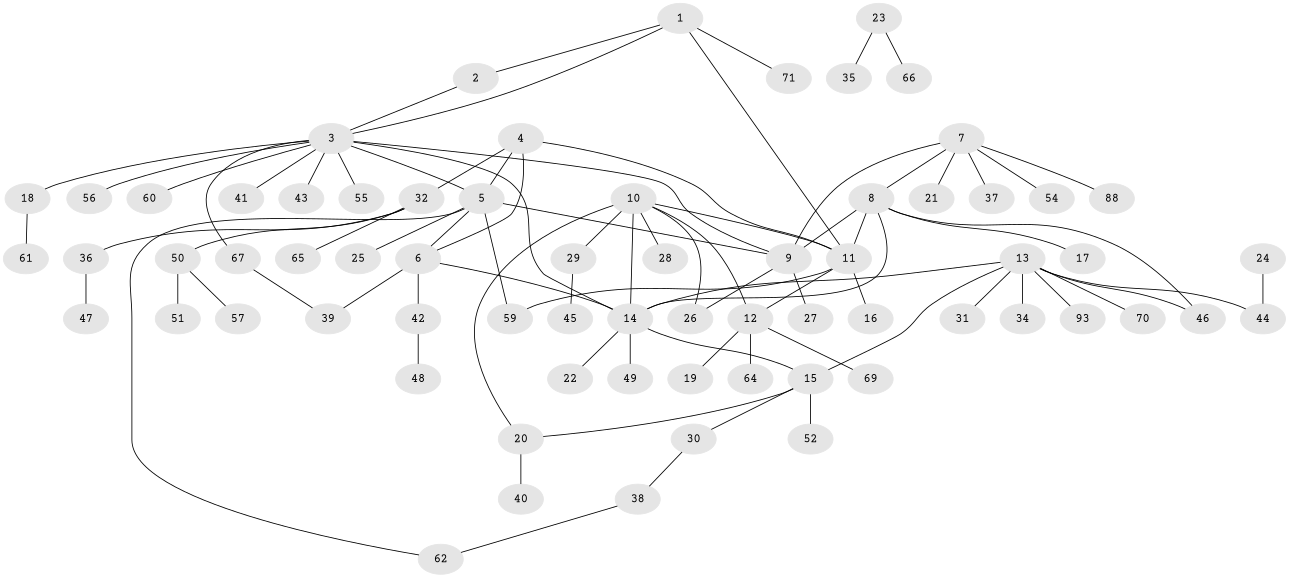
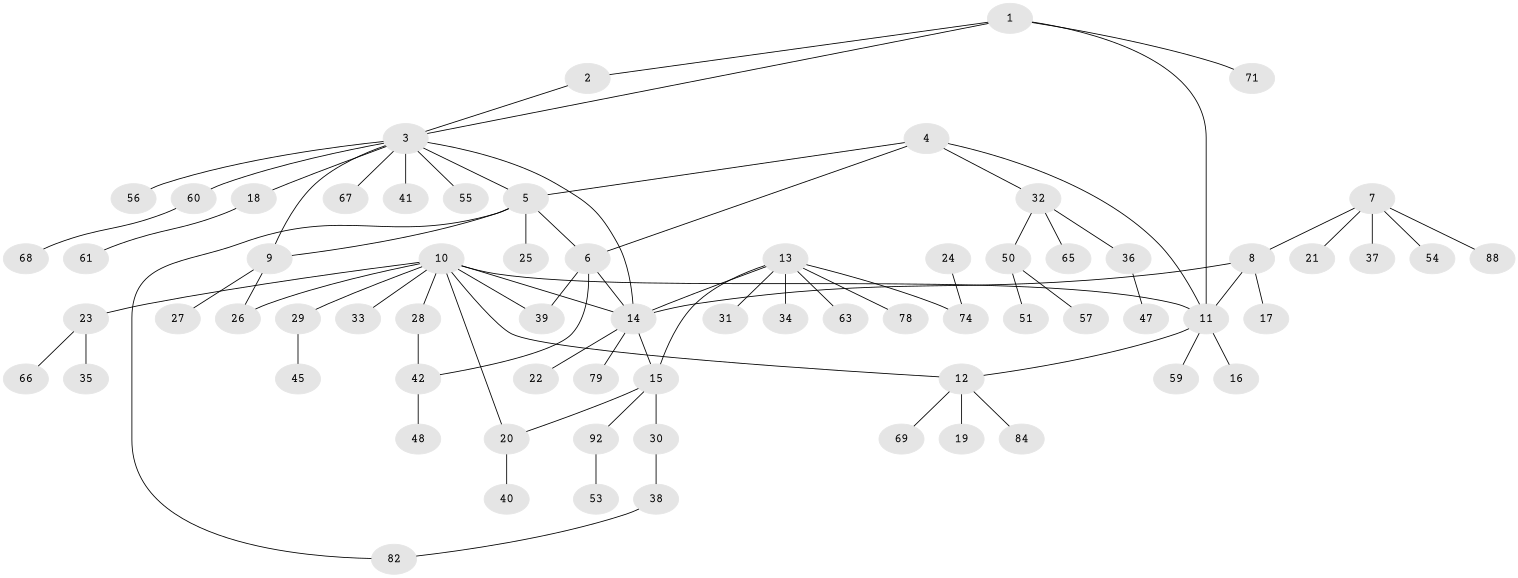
edge "7" -- "9": removed
node "43": removed
edge "8" -- "9": removed
node "68": added
edge "5" -- "59": removed
edge "10" -- "23": added
edge "67" -- "39": now "10" -- "39"
node "33": added
node "93": label "93" -> "63"
node "70": label "70" -> "78"
node "46": removed
node "44": label "44" -> "74"
edge "28" -- "42": added
node "49": label "49" -> "79"
node "64": label "64" -> "84"
node "52": label "52" -> "92"
node "53": added
node "62": label "62" -> "82"
